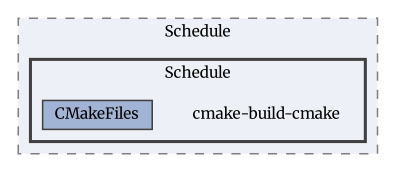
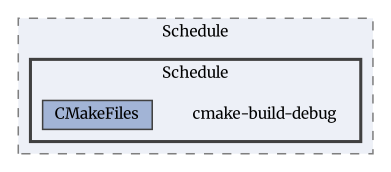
node "cmake-build-cmake": label "cmake-build-cmake" -> "cmake-build-debug"
